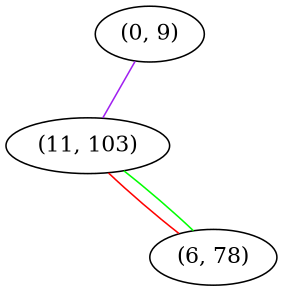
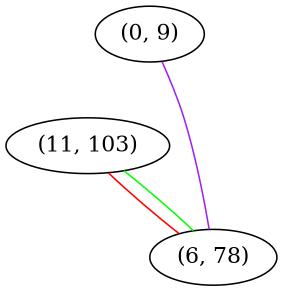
edge "(0, 9)" -- "(11, 103)": now "(0, 9)" -- "(6, 78)"
